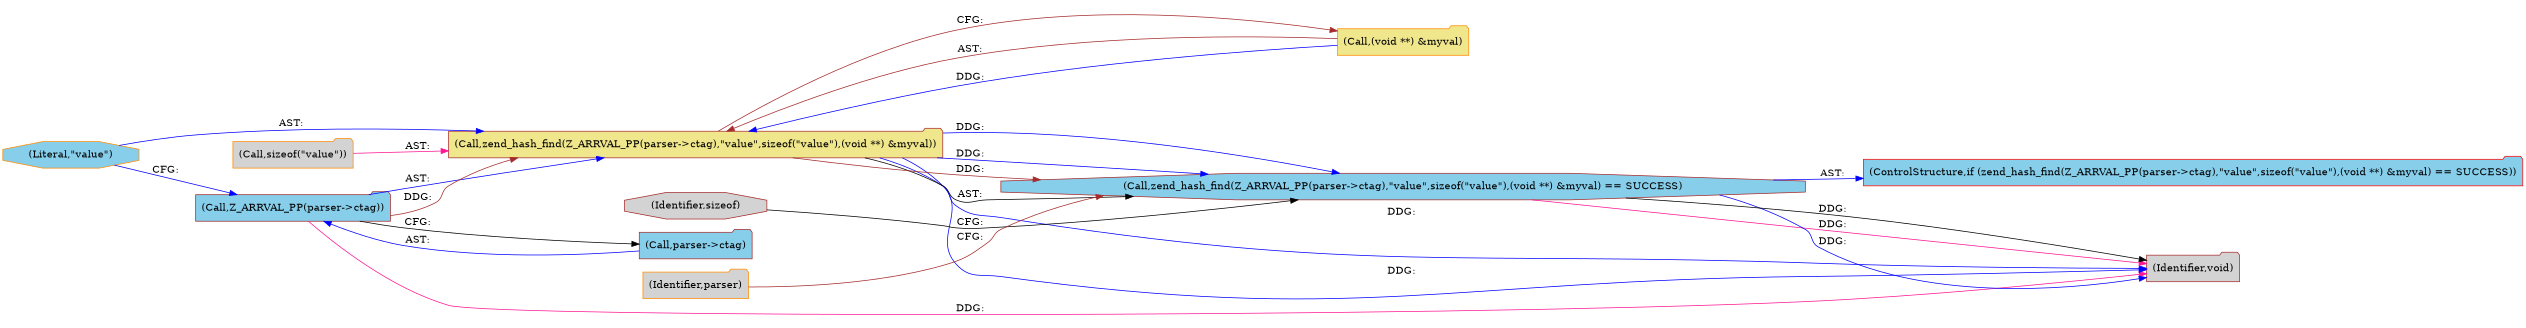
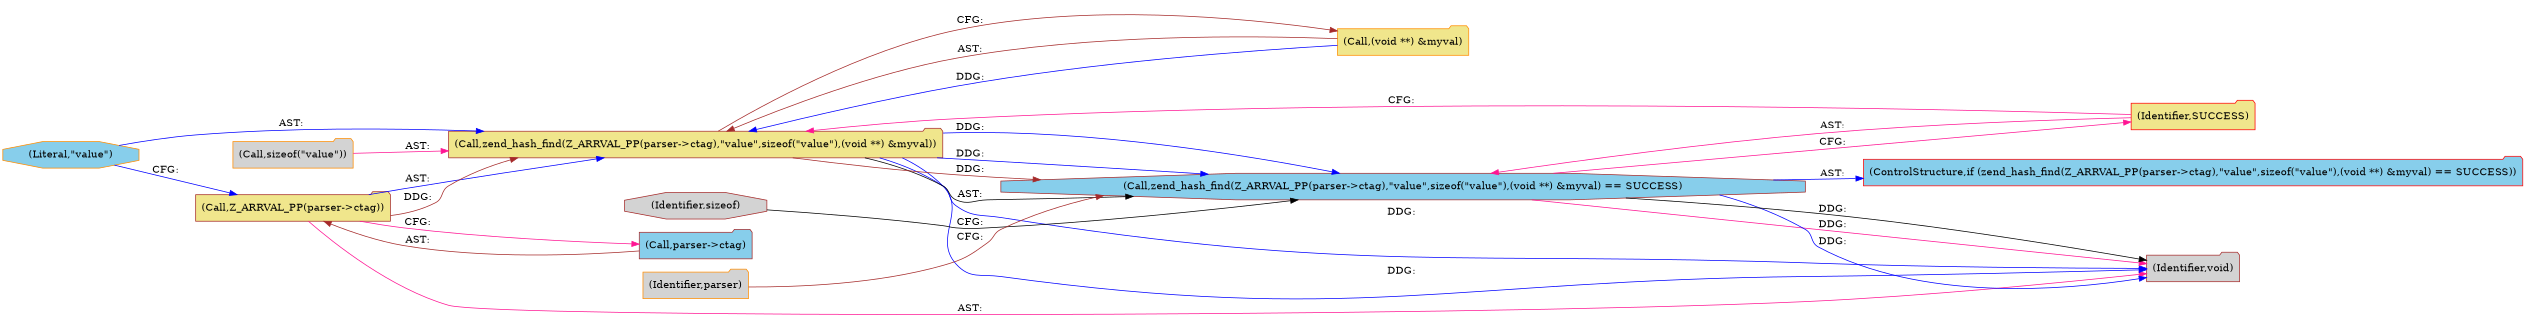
node "(Identifier,SUCCESS)": added
node "(Call,Z_ARRVAL_PP(parser->ctag))": fillcolor skyblue -> khaki
edge "(Call,Z_ARRVAL_PP(parser->ctag))" -> "(Call,parser->ctag)": color black -> deeppink
edge "(Call,parser->ctag)" -> "(Call,Z_ARRVAL_PP(parser->ctag))": color blue -> brown
edge "(Call,Z_ARRVAL_PP(parser->ctag))" -> "(Identifier,void)": label "DDG: " -> "AST: "
